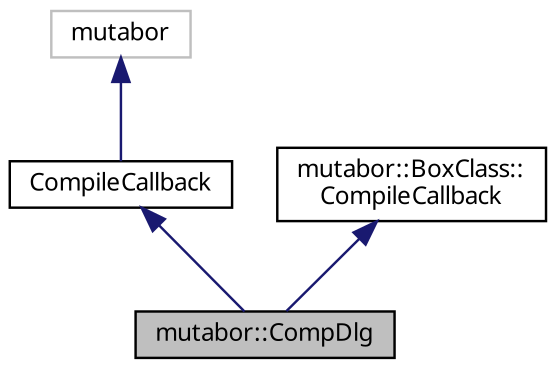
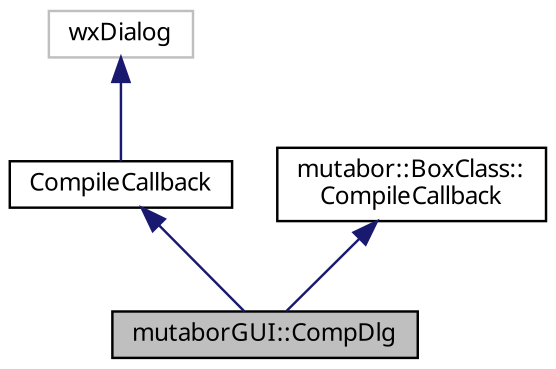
node "mutabor": label "mutabor" -> "wxDialog"
node "mutabor::CompDlg": label "mutabor::CompDlg" -> "mutaborGUI::CompDlg"
